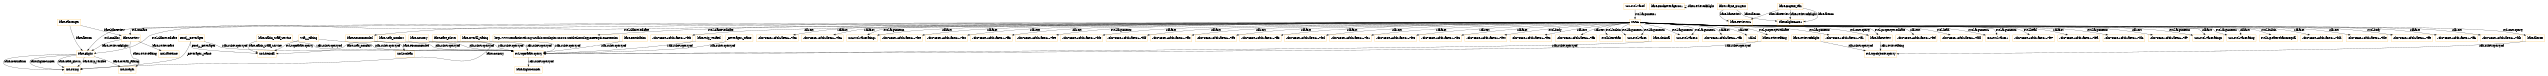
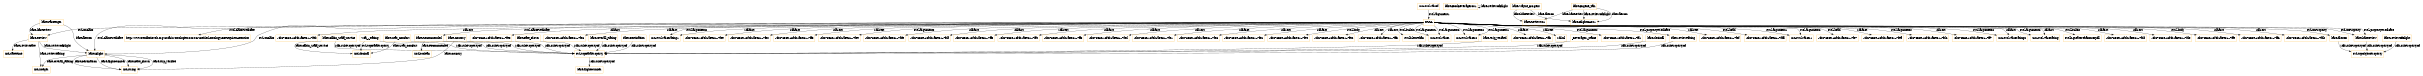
node "Food_:_Beverages": removed
edge "base:hasReview" -> "owl:topObjectProperty": label "rdfs:reviewRating" -> "rdfs:subPropertyOf"
